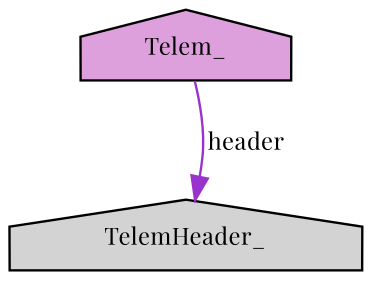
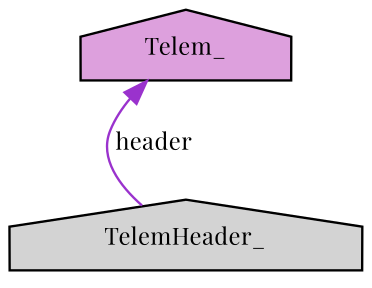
edge "Telem_" -> "TelemHeader_": reversed
